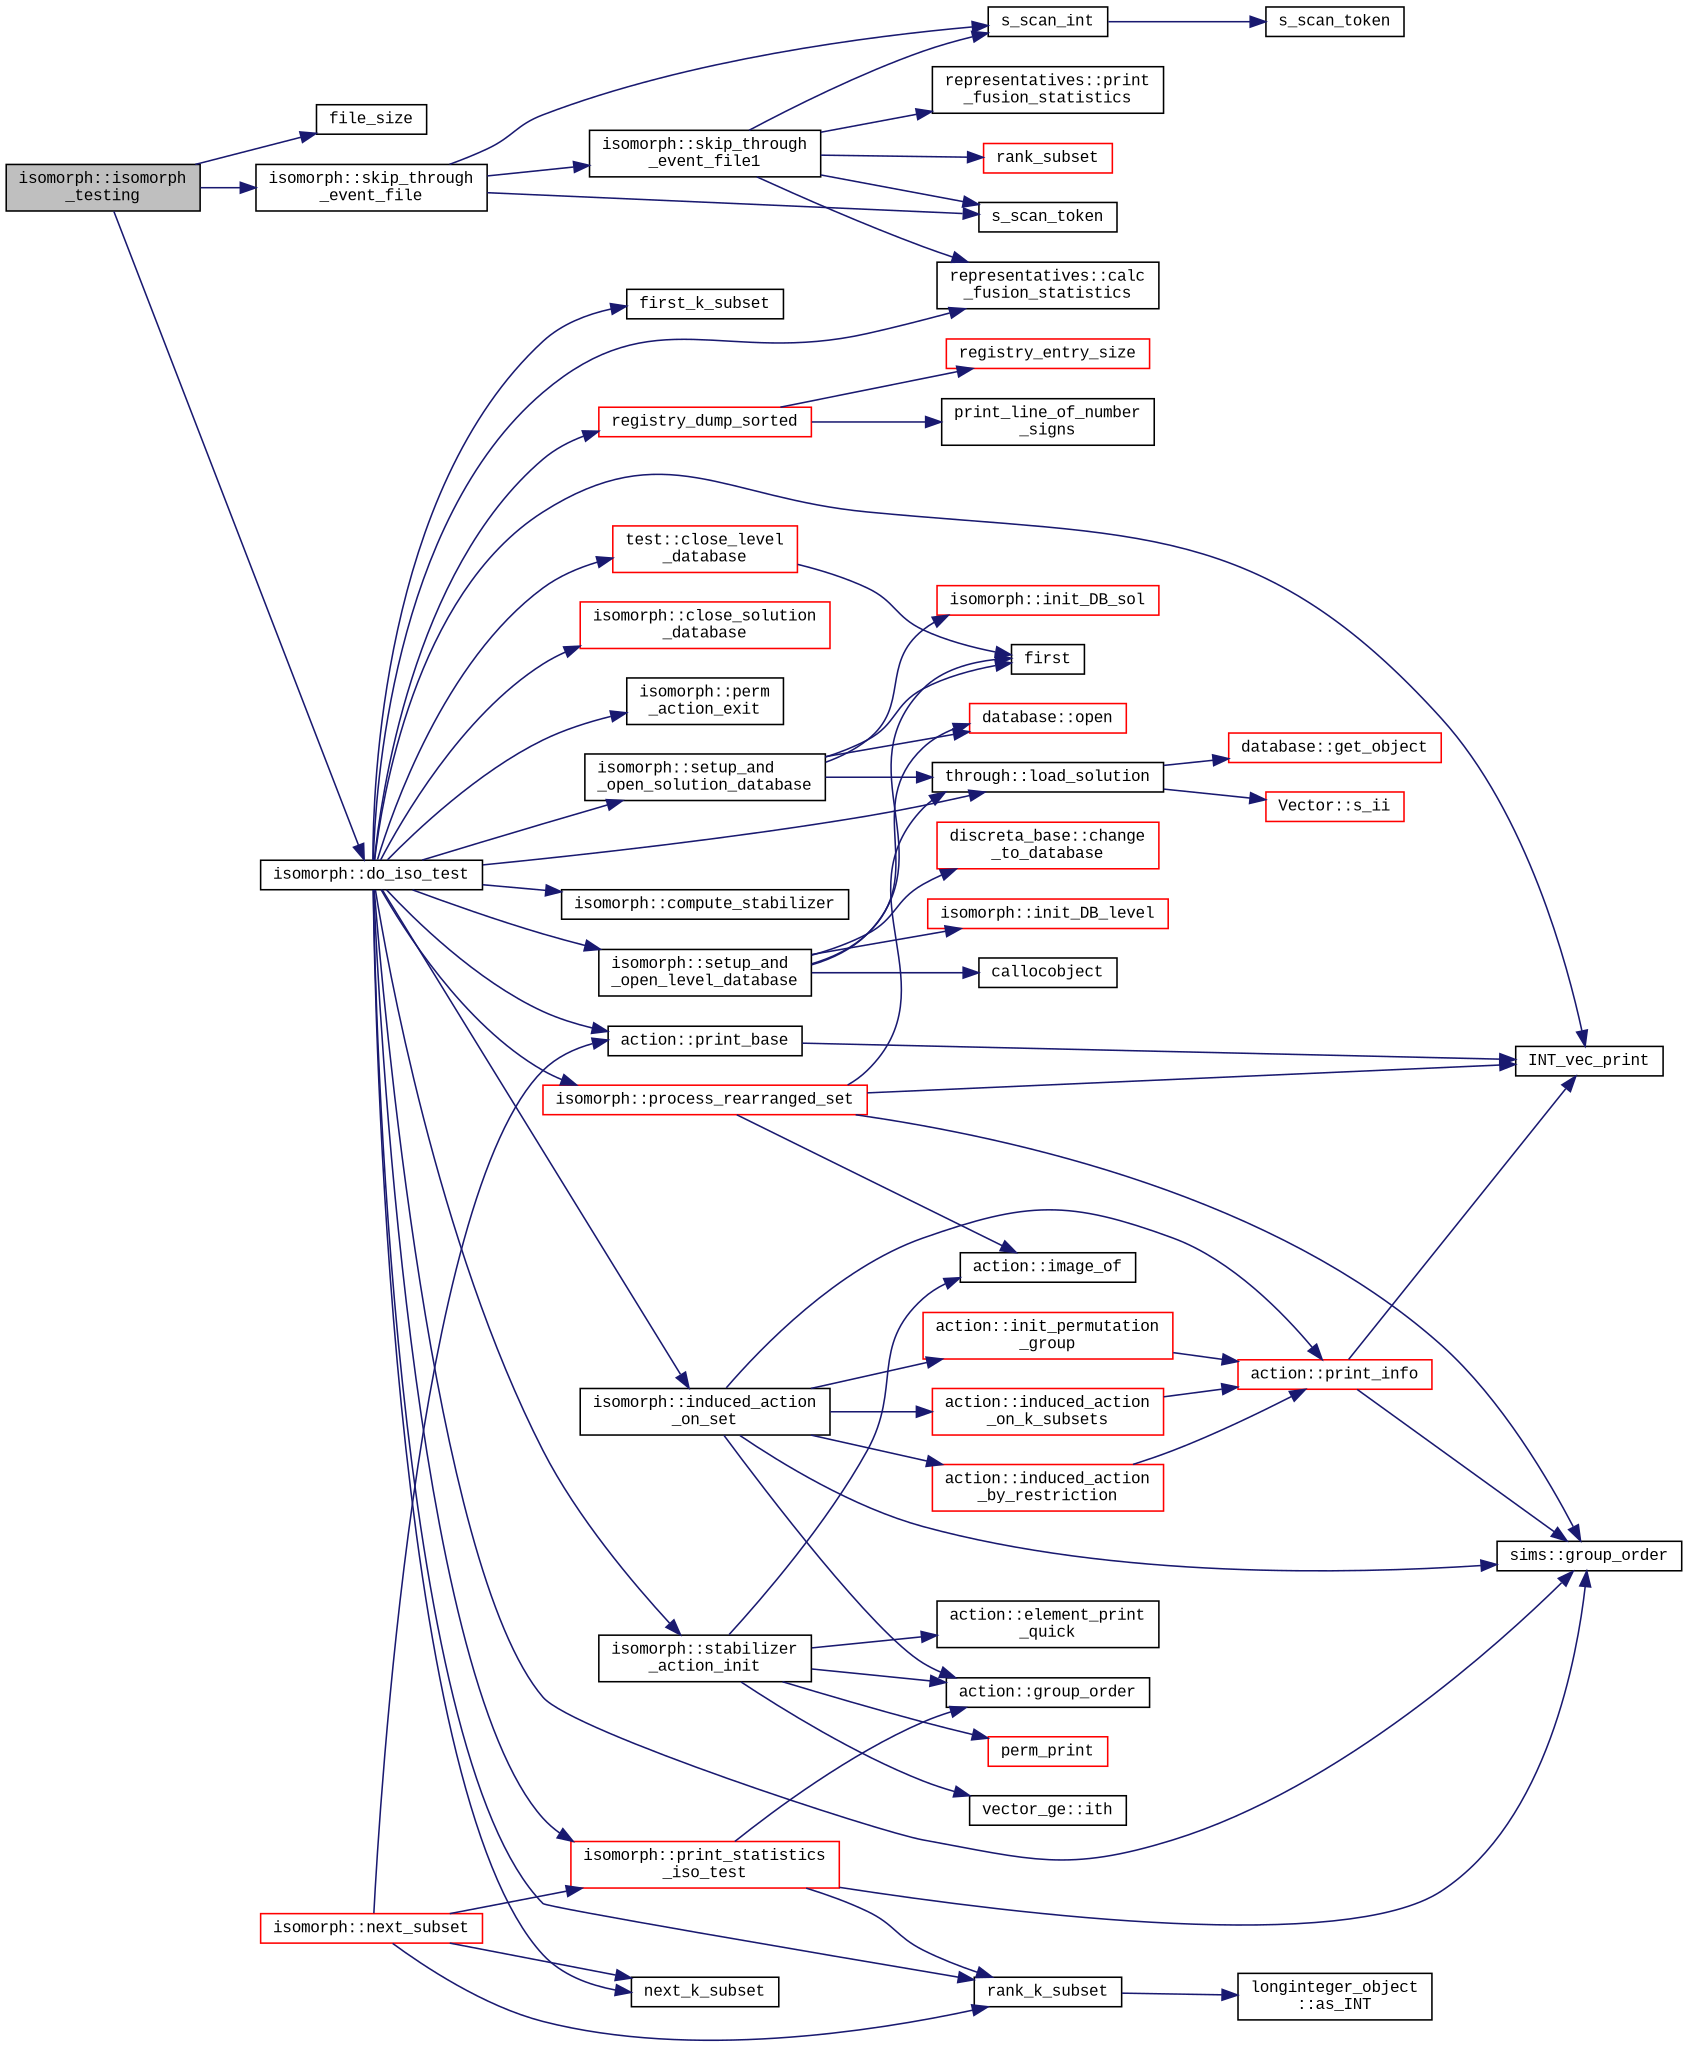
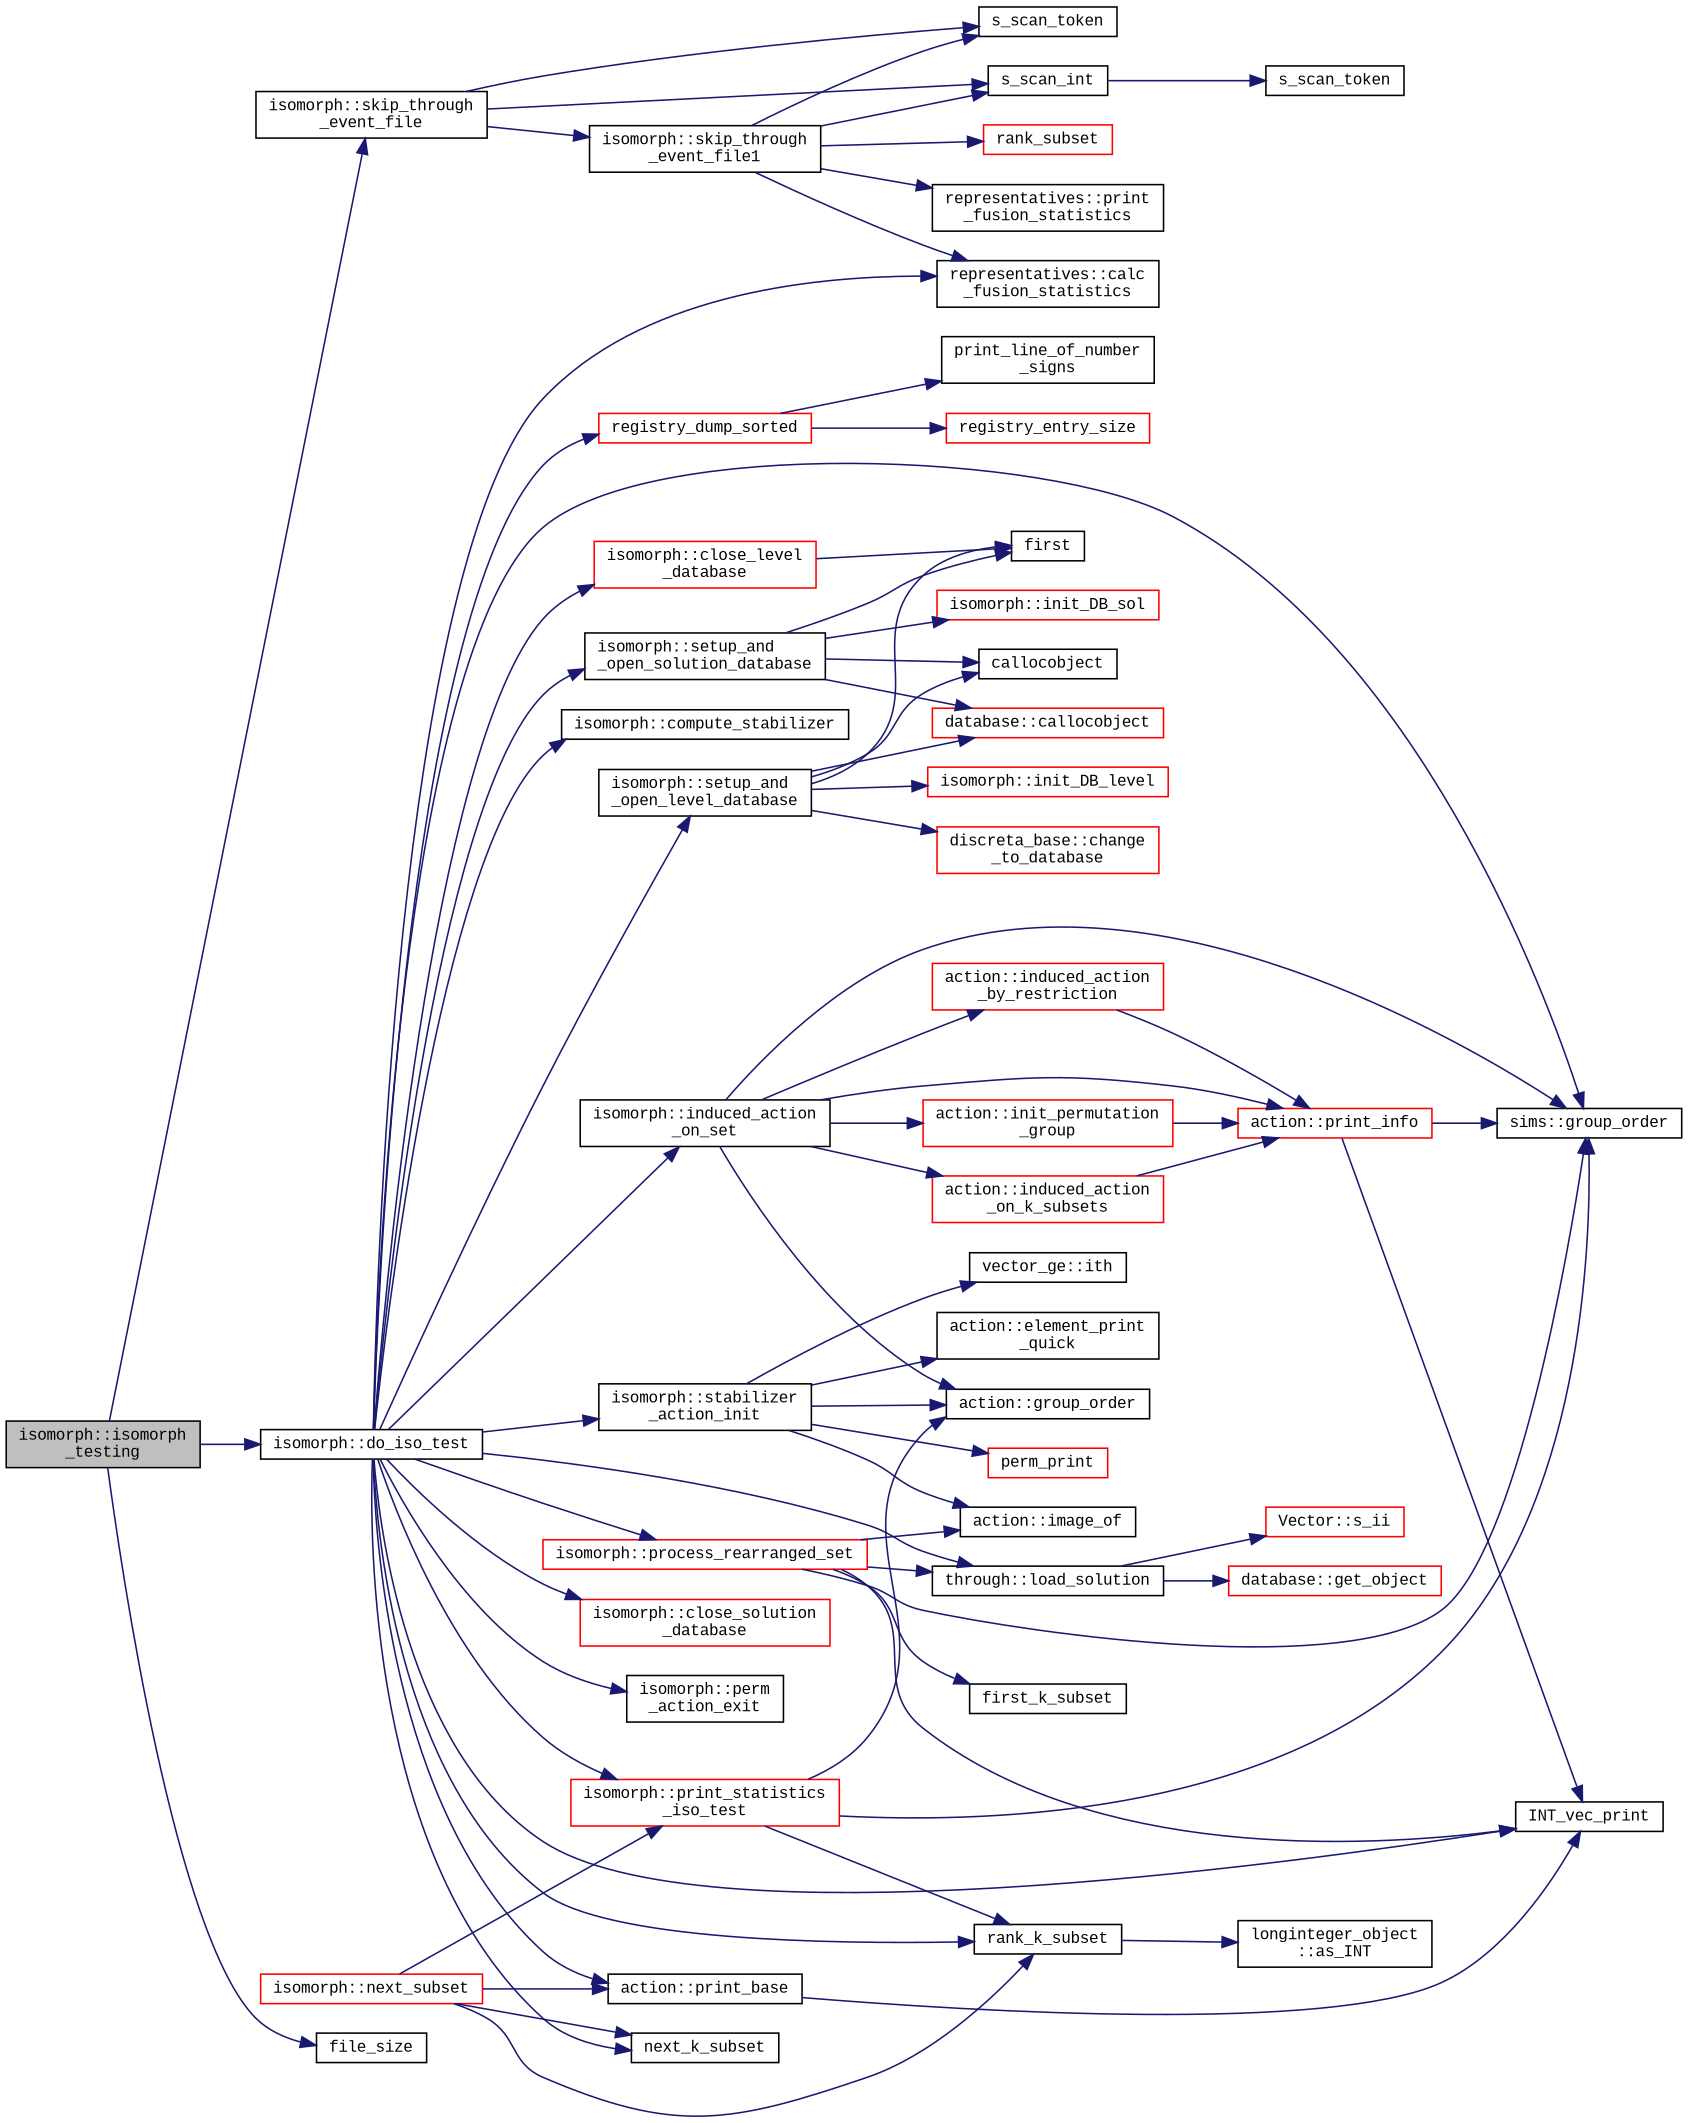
edge "isomorph::do_iso_test" -> "first_k_subset": now "isomorph::process_rearranged_set" -> "first_k_subset"
node "test::close_level _database": label "test::close_level _database" -> "isomorph::close_level _database"
node "database::open": label "database::open" -> "database::callocobject"
edge "isomorph::setup_and _open_solution_database" -> "through::load_solution": now "isomorph::setup_and _open_solution_database" -> "callocobject"
